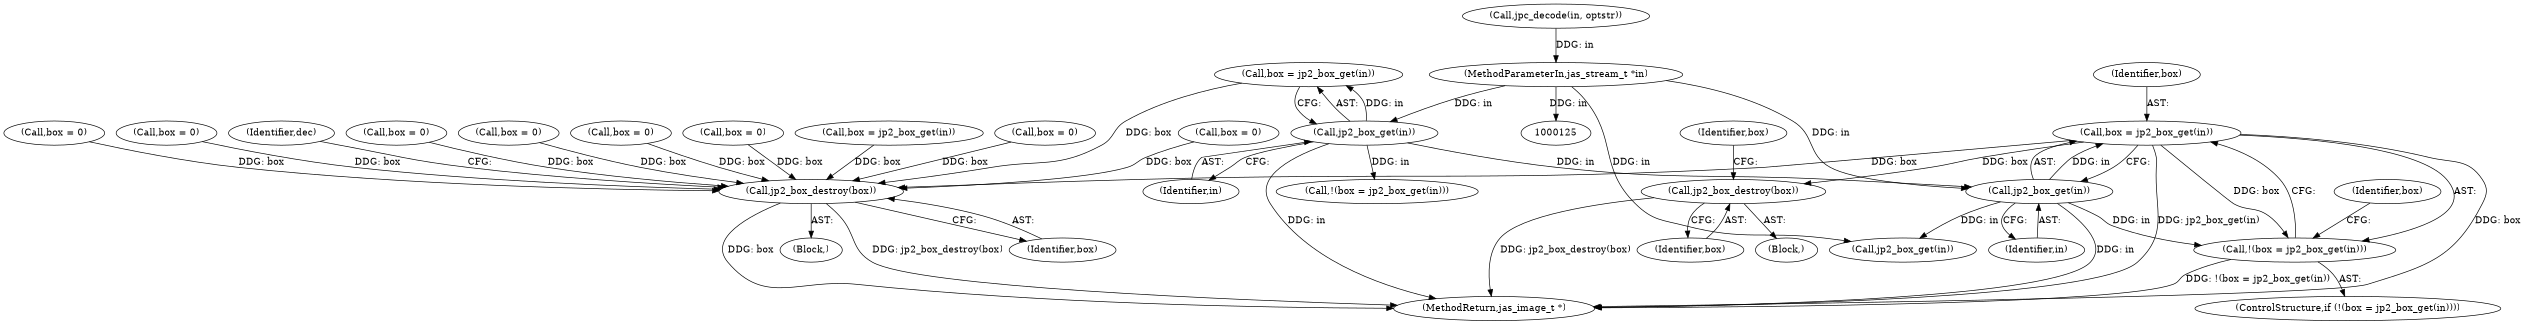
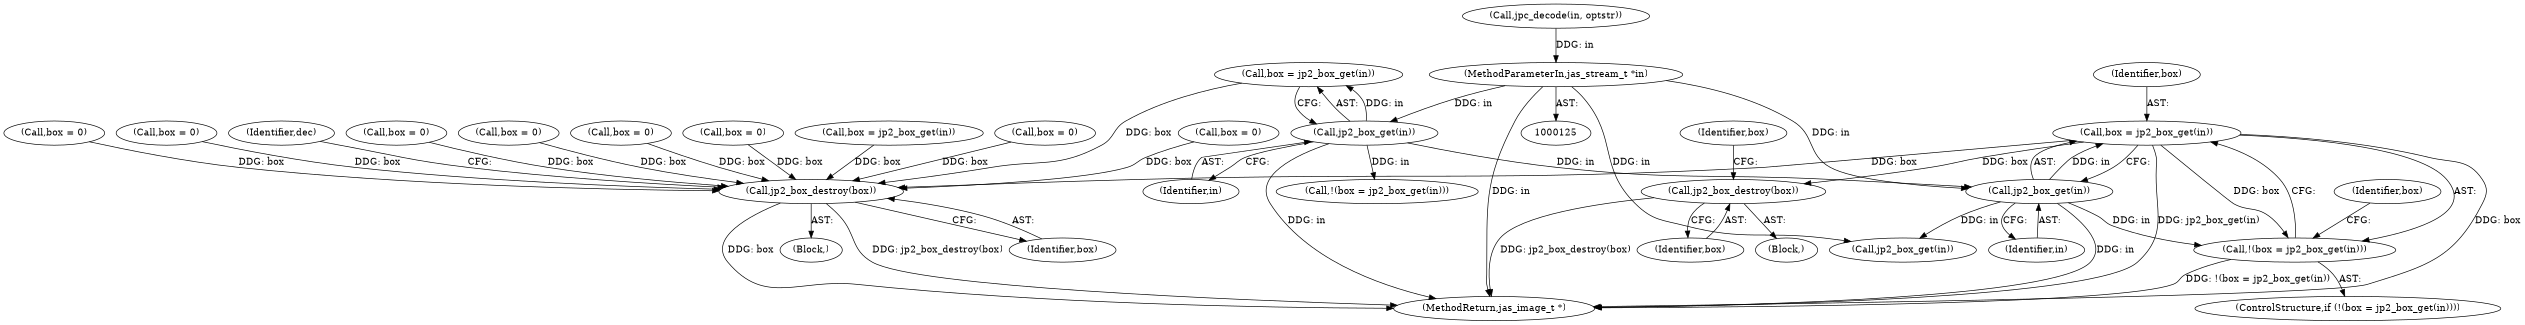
edge "(MethodParameterIn,jas_stream_t *in)" -> "1000125": label "DDG: in" -> "AST: "
edge "(MethodParameterIn,jas_stream_t *in)" -> "(MethodReturn,jas_image_t *)": added, label "DDG: in"
